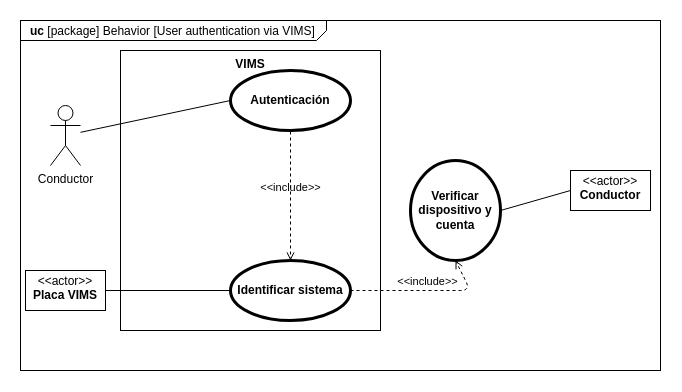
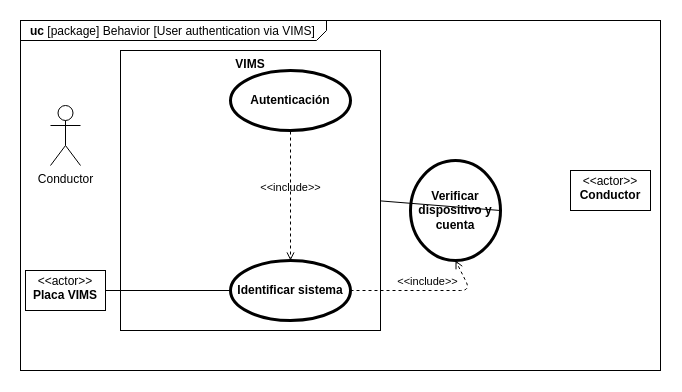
edge "Autenticación" -- "Conductor": removed
edge "<<actor>> Conductor" -- "Verificar dispositivo y cuenta": now "VIMS" -- "Verificar dispositivo y cuenta"
